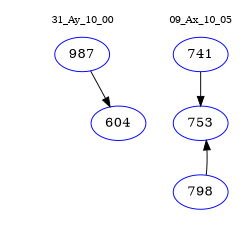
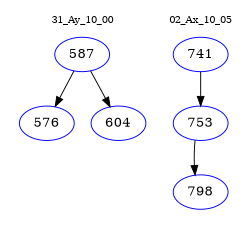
cluster "09_Ax_10_05": label "09_Ax_10_05" -> "02_Ax_10_05"
node "987": label "987" -> "587"
node "576": added
edge "798" -> "753": reversed
